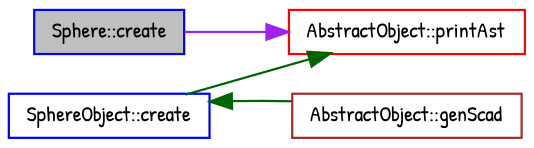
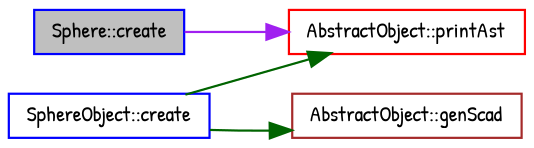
edge "AbstractObject::genScad" -> "SphereObject::create": reversed
